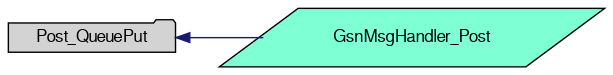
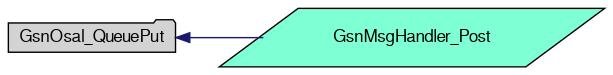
node "Post_QueuePut": label "Post_QueuePut" -> "GsnOsal_QueuePut"
